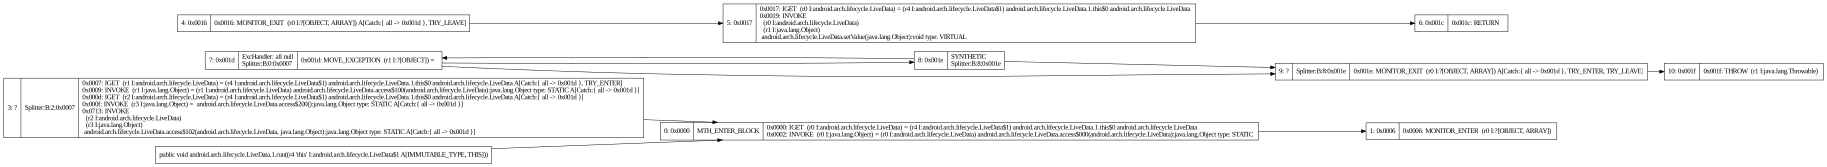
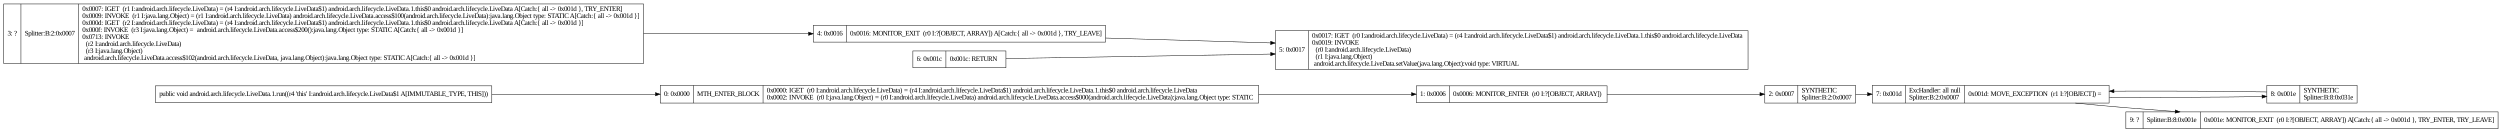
edge "5: 0x0017" -> "6: 0x001c": reversed
node "7: 0x001d": text "Splitter:B:0:0x0007" -> "Splitter:B:2:0x0007"
node "8: 0x001e": text "Splitter:B:8:0x001e" -> "Splitter:B:8:0x031e"
edge "8: 0x001e" -> "9: ?": removed
node "10: 0x001f": removed
node "2: 0x0007": added
edge "3: ?" -> "0: 0x0000": now "3: ?" -> "4: 0x0016"
